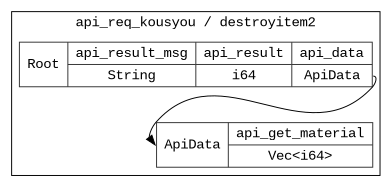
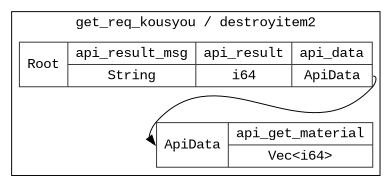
cluster "api_req_kousyou / destroyitem2": label "api_req_kousyou / destroyitem2" -> "get_req_kousyou / destroyitem2"
